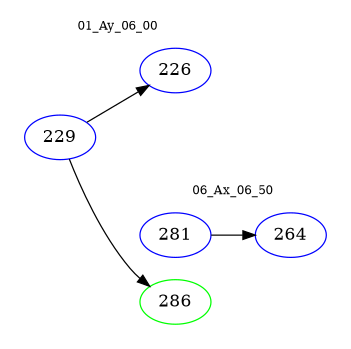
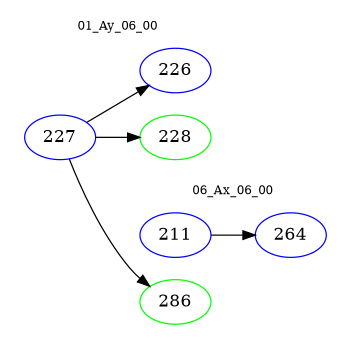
node "229": label "229" -> "227"
node "228": added
cluster "06_Ax_06_50": label "06_Ax_06_50" -> "06_Ax_06_00"
node "281": label "281" -> "211"
